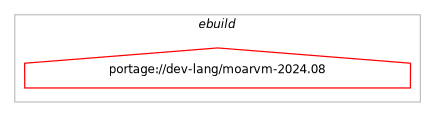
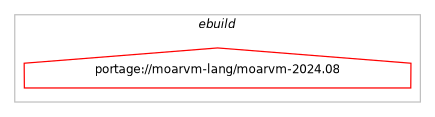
node "portage://dev-lang/moarvm-2024.08": label "portage://dev-lang/moarvm-2024.08" -> "portage://moarvm-lang/moarvm-2024.08"
